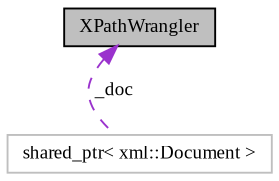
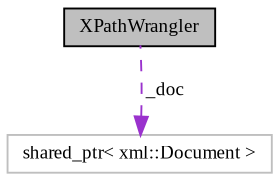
edge "shared_ptr< xml::Document >" -> "XPathWrangler": reversed
